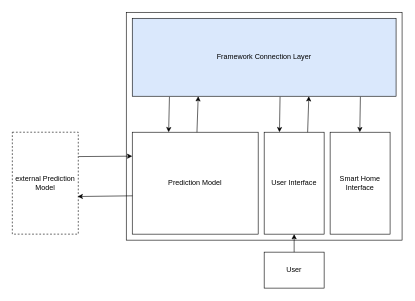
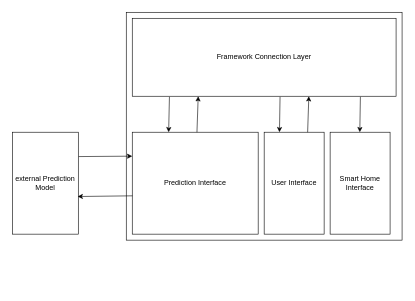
node "Framework Connection Layer": fillcolor #dae8fc -> #ffffff
node "external Prediction Model": style dashed -> solid
node "Prediction Model": label "Prediction Model" -> "Prediction Interface"
edge "User" -> "User Interface": removed
node "User": removed
